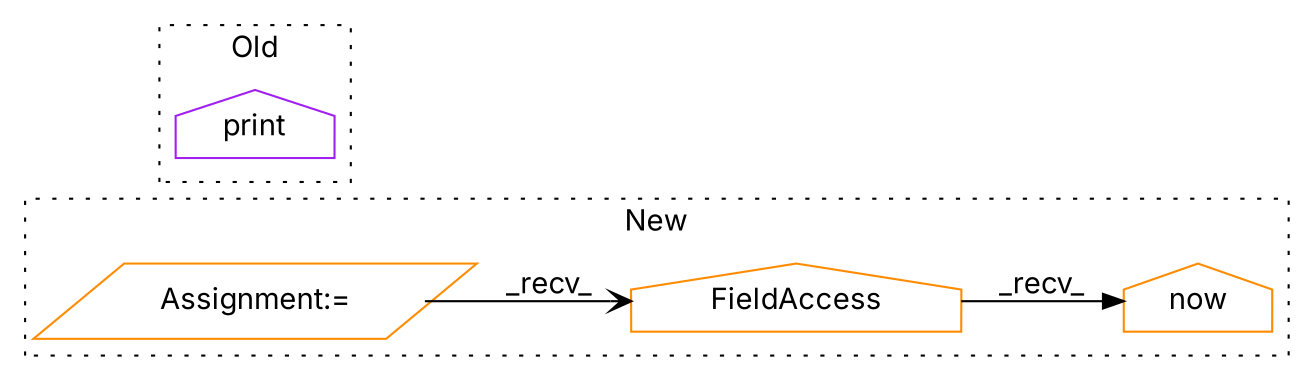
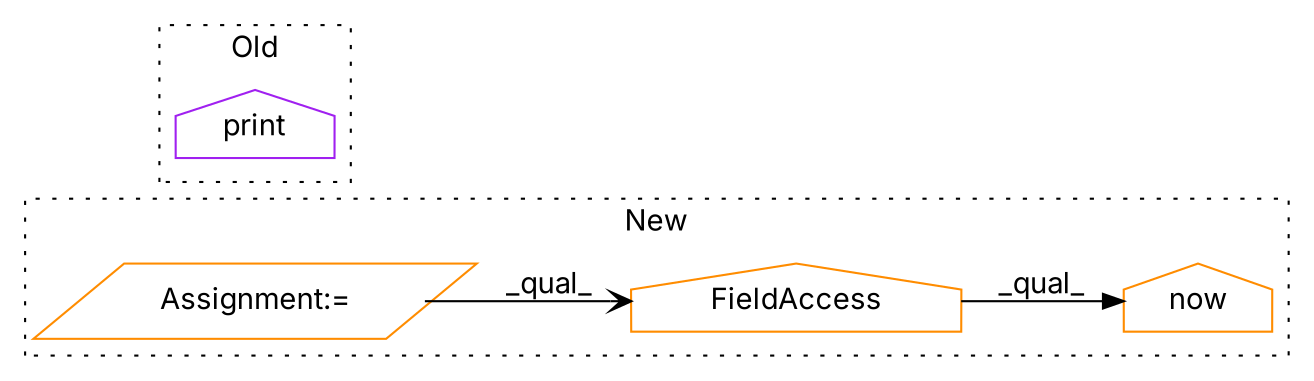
edge "Assignment:=" -> "FieldAccess": label "_recv_" -> "_qual_"
edge "FieldAccess" -> "now": label "_recv_" -> "_qual_"
